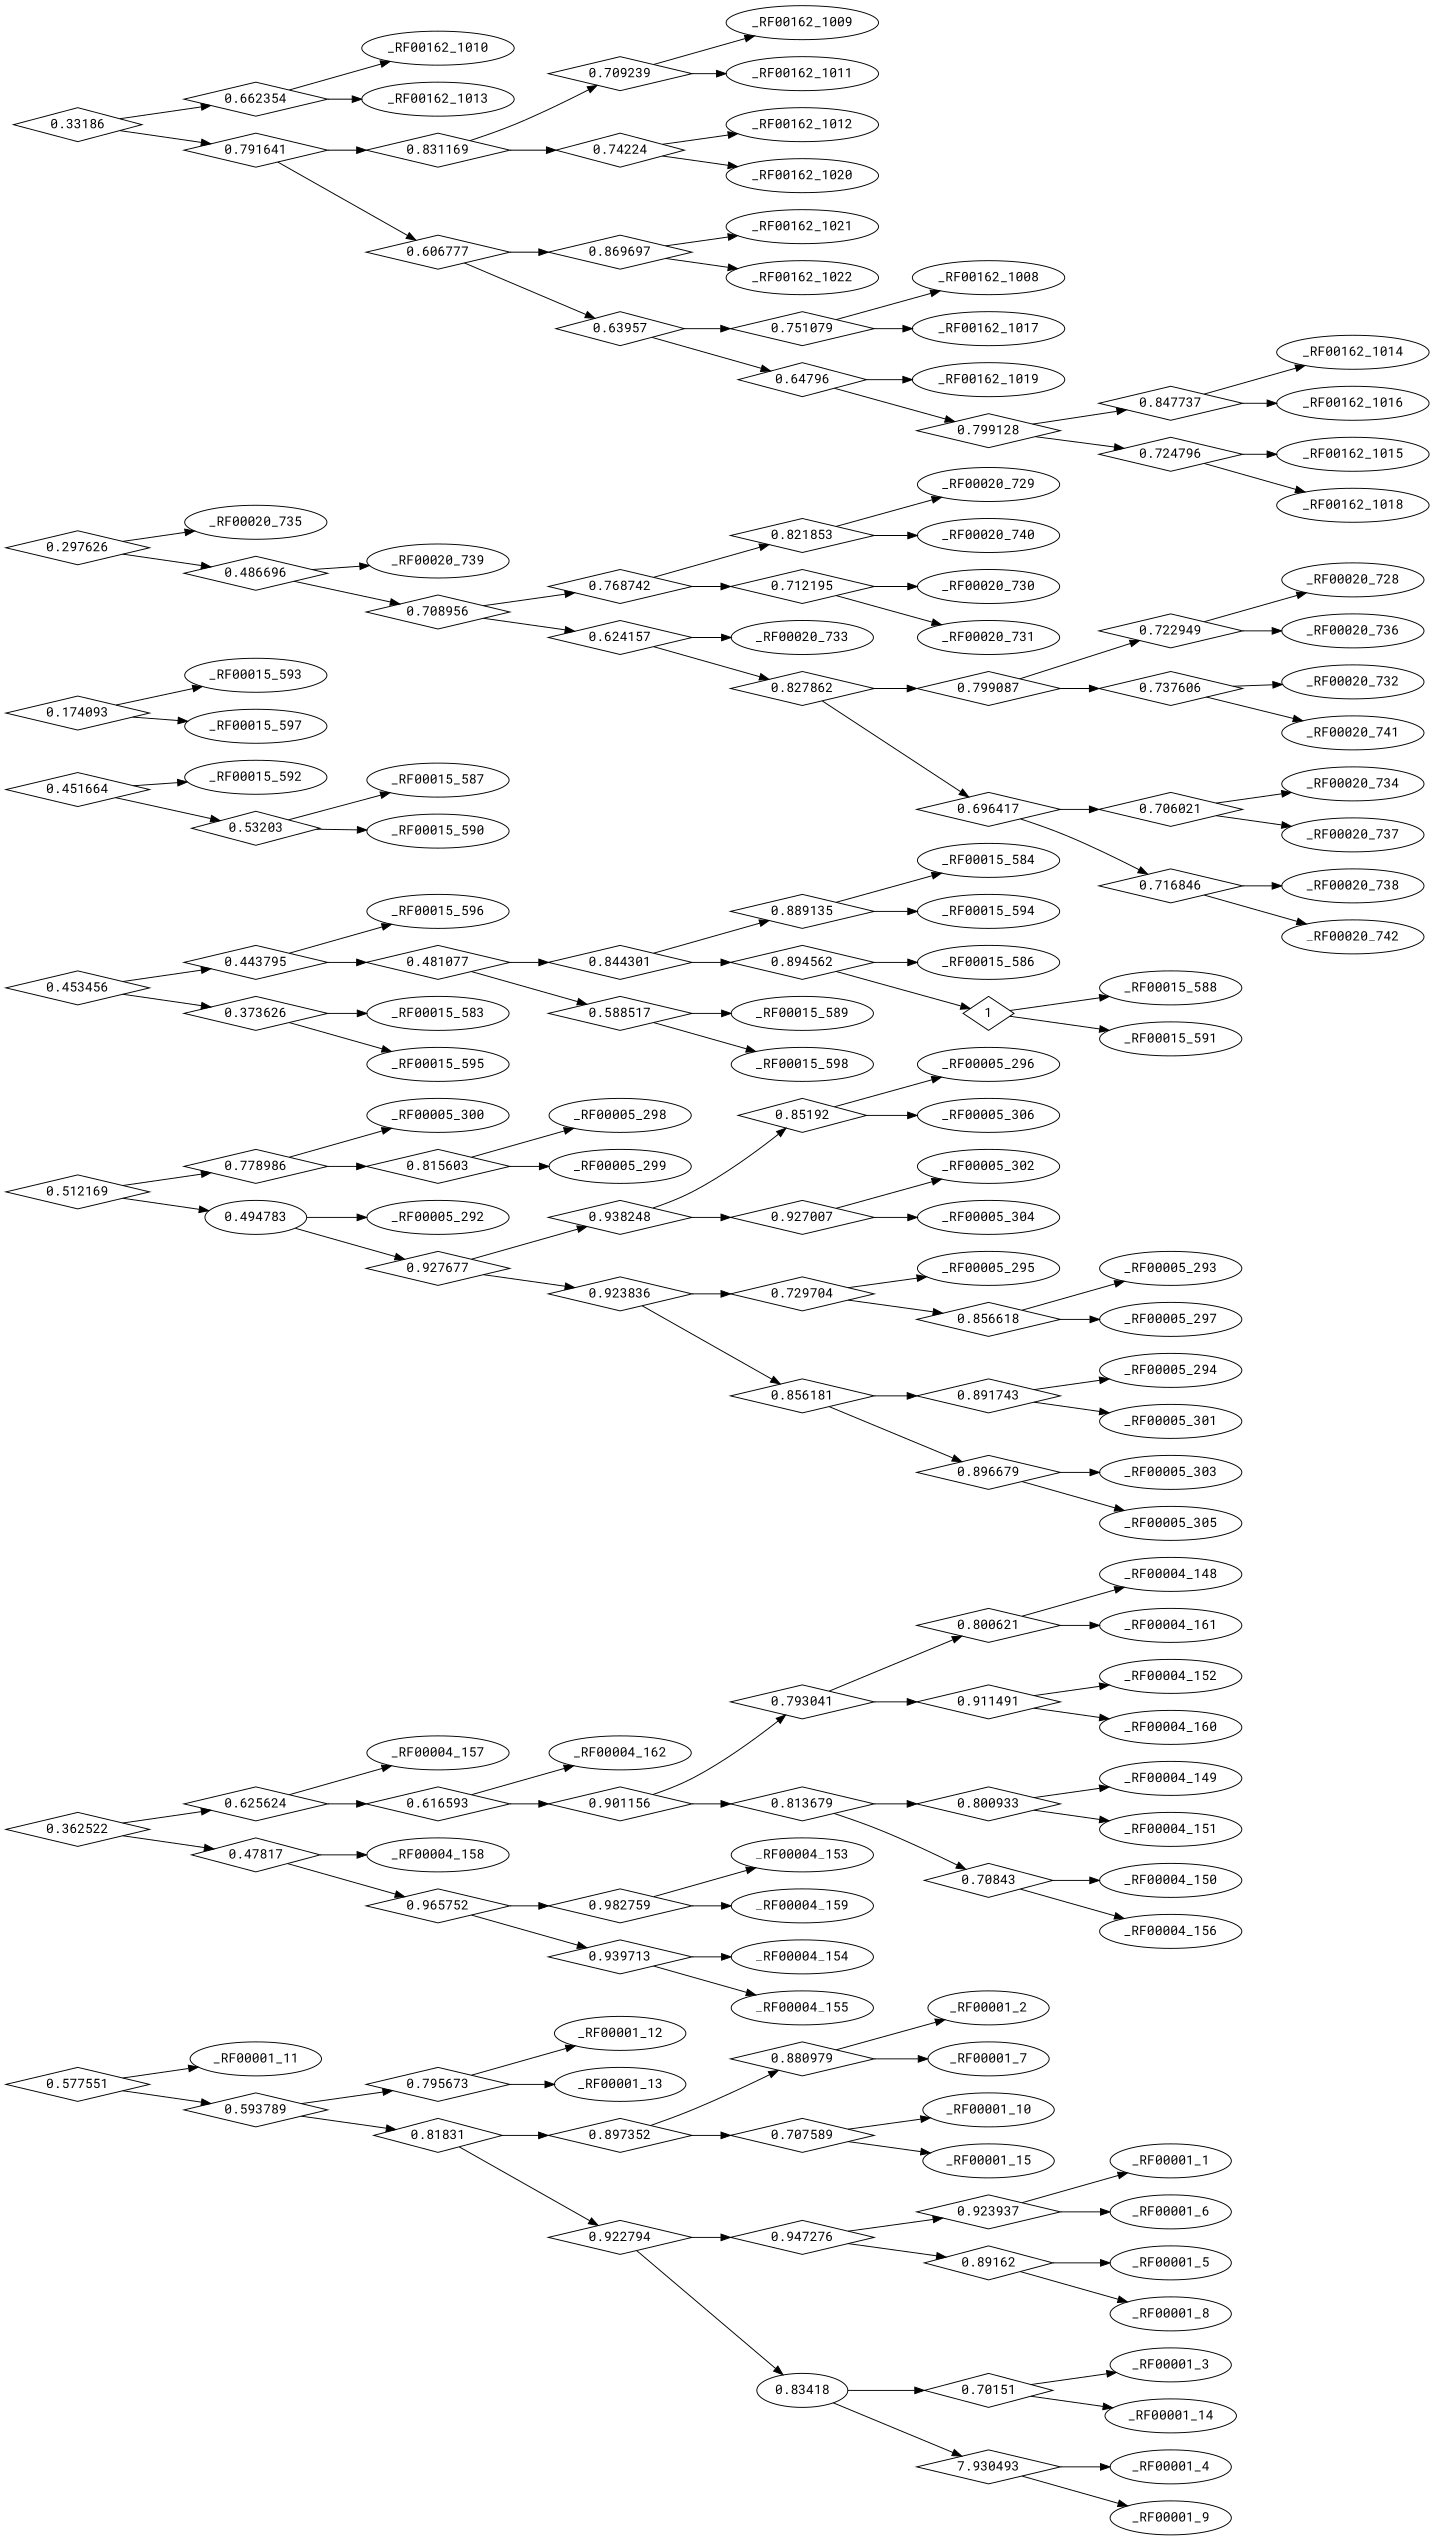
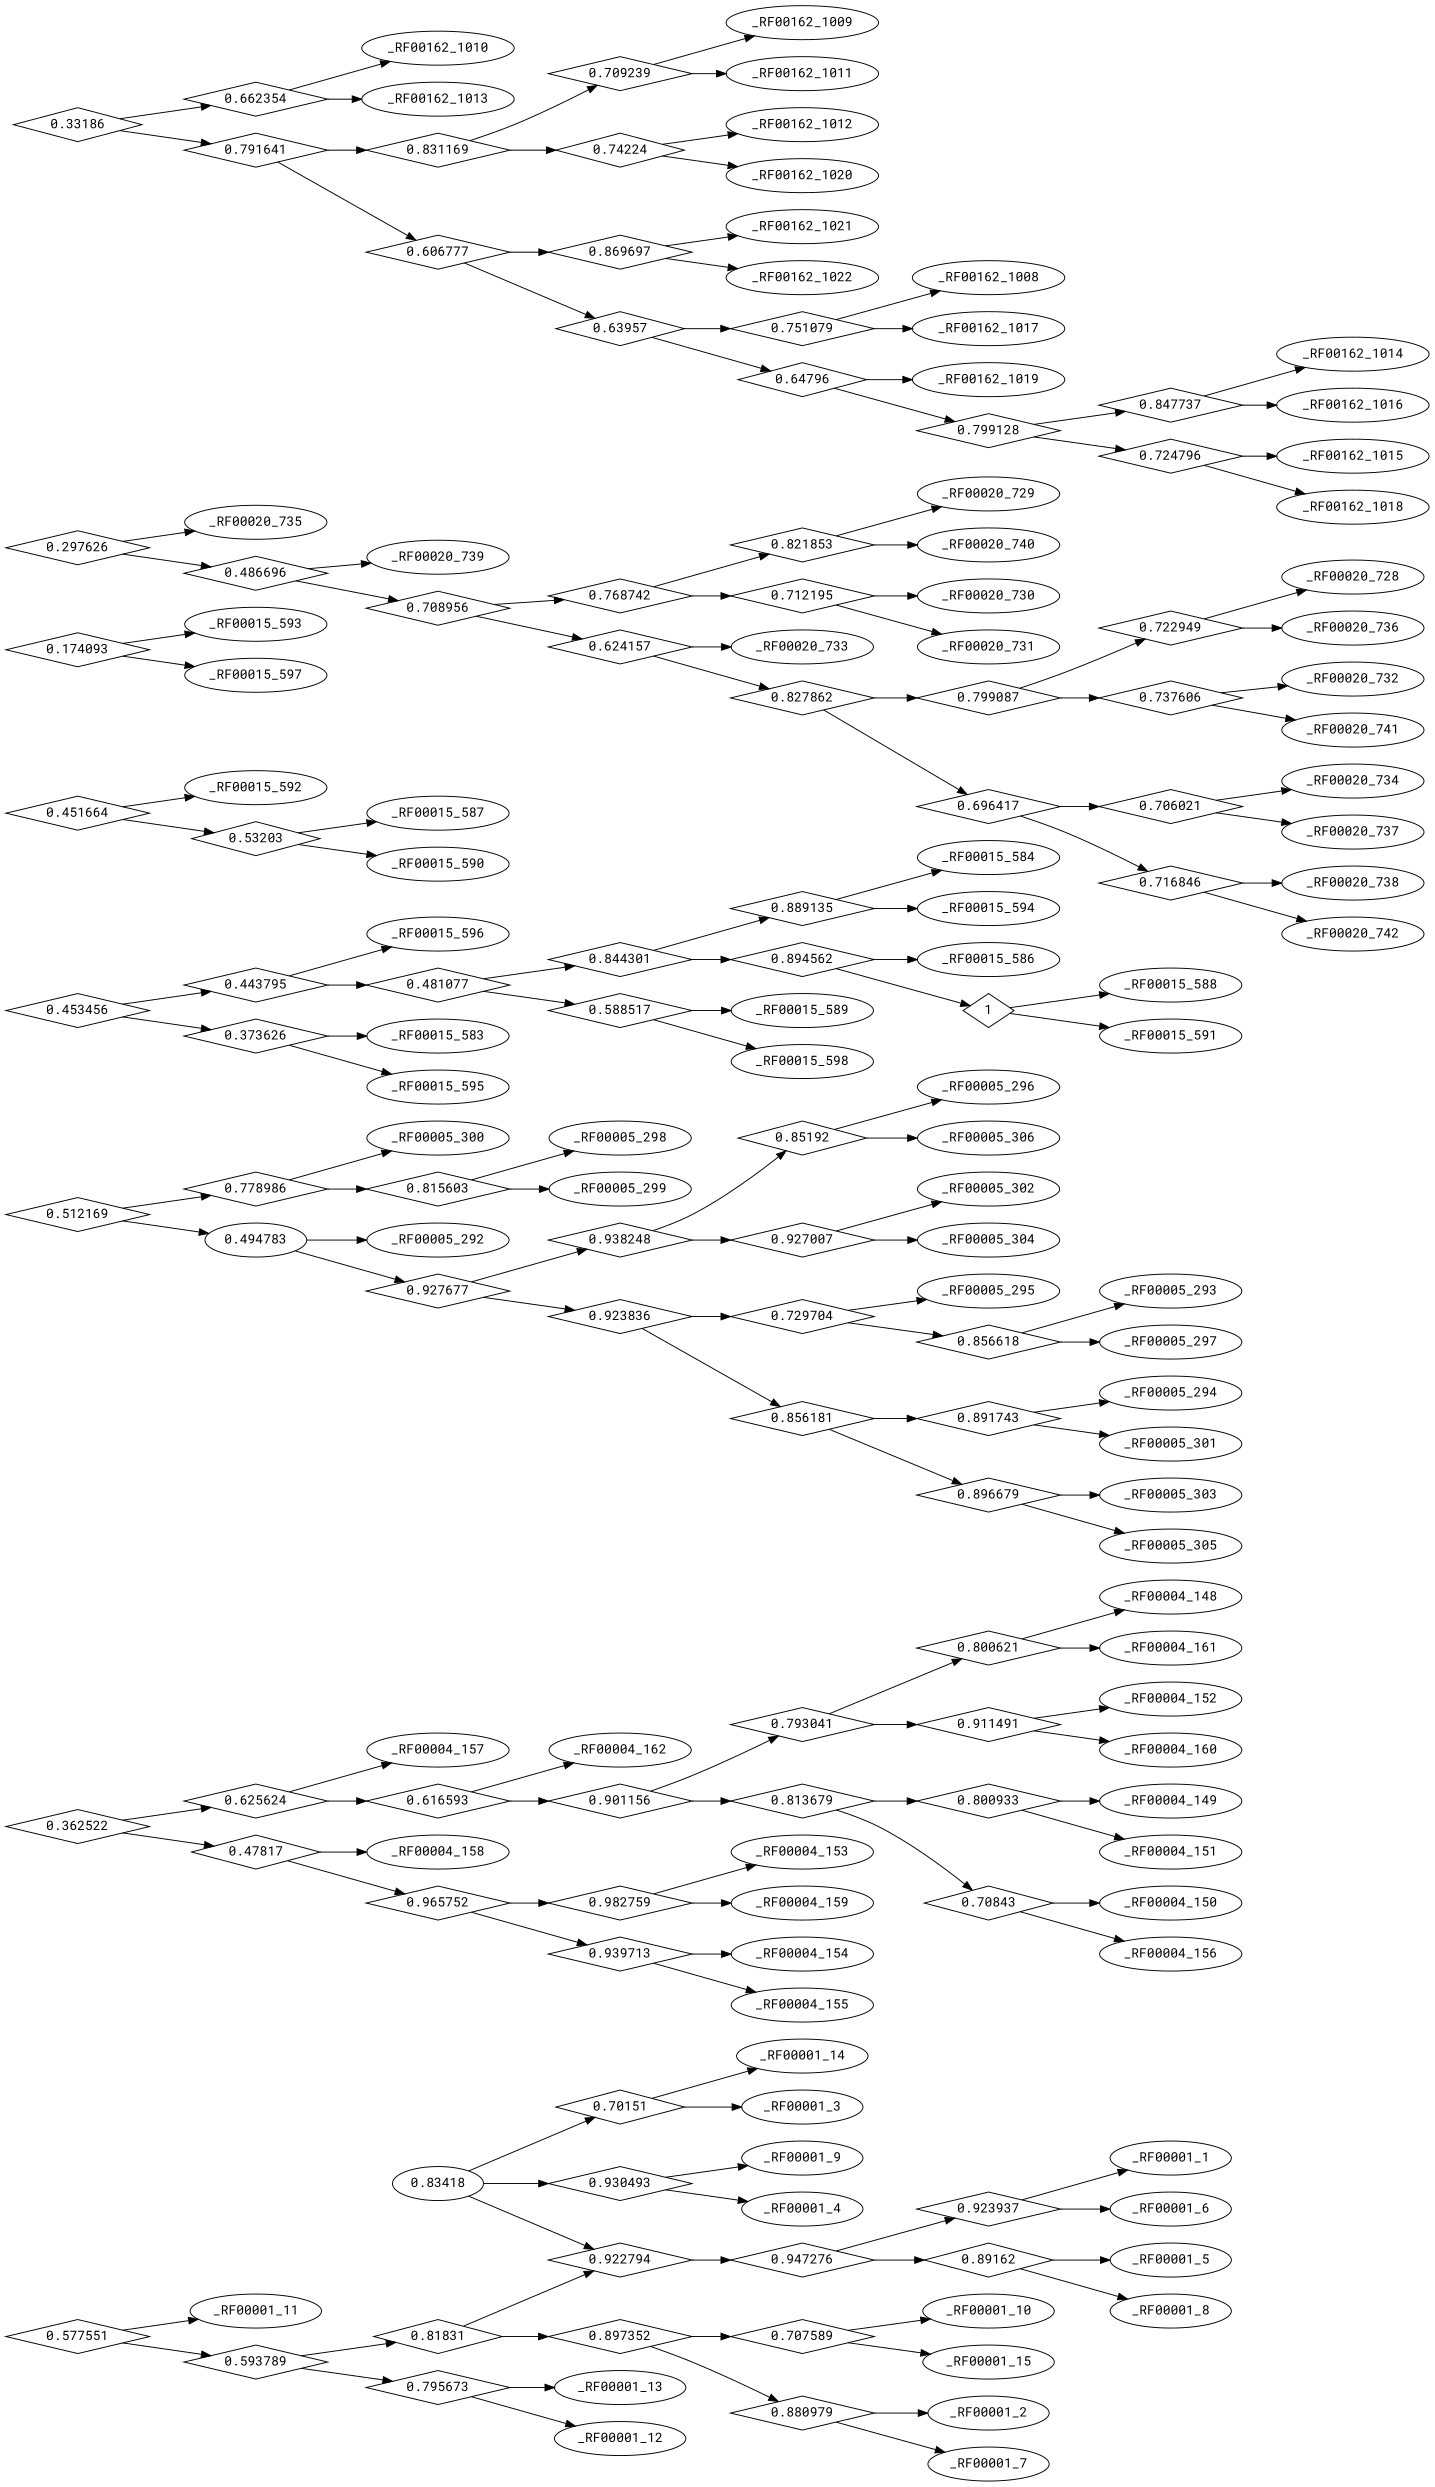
edge "0.922794" -> "0.83418": reversed
node "7.930493": label "7.930493" -> "0.930493"
